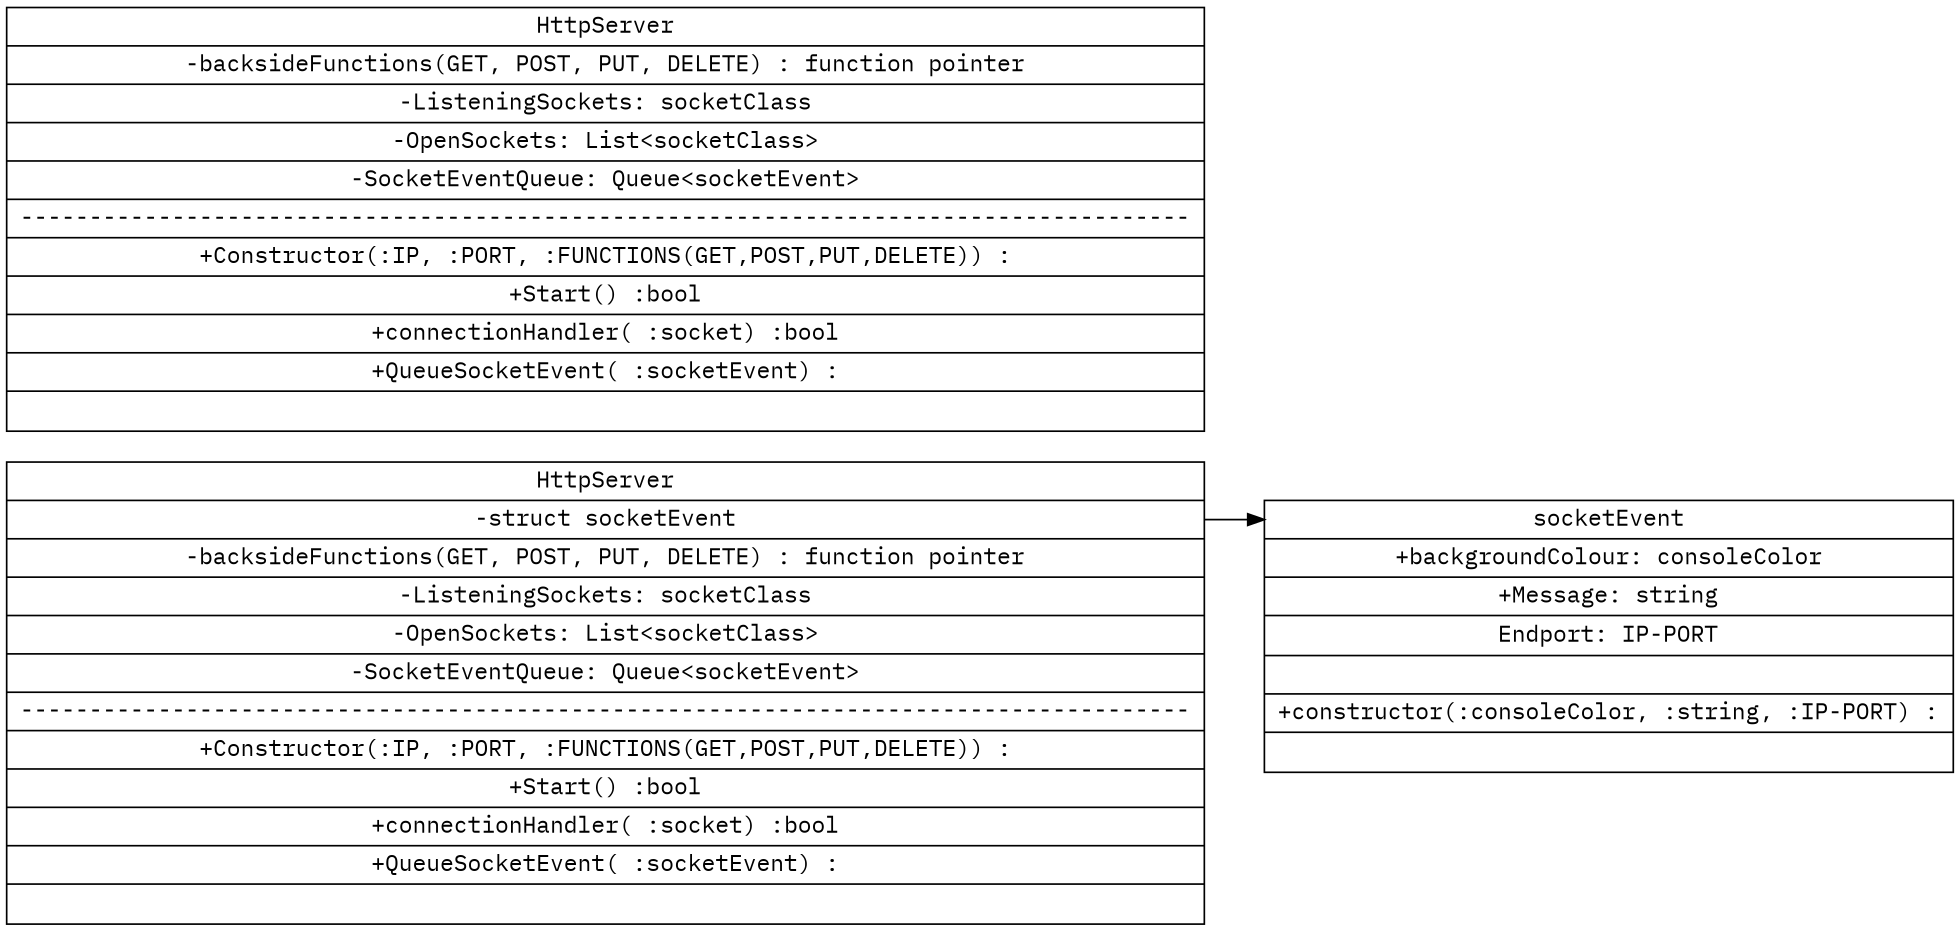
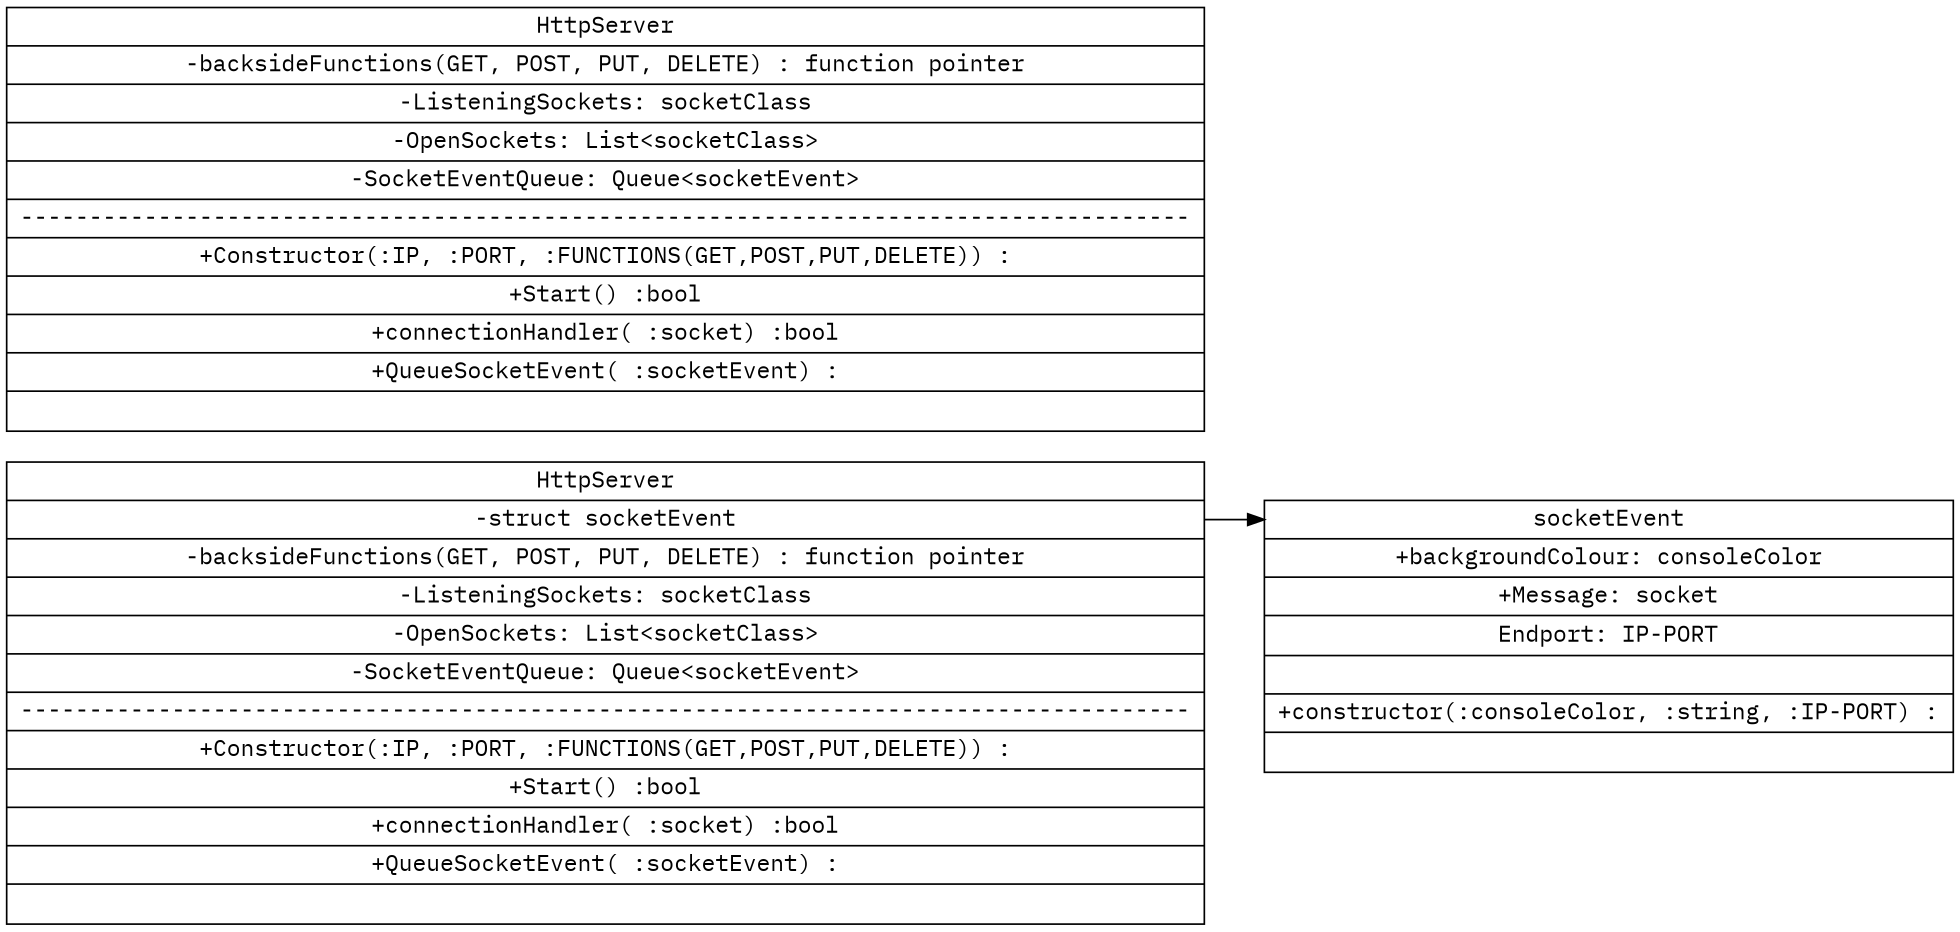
node "socketEvent": text "+Message: string" -> "+Message: socket"
